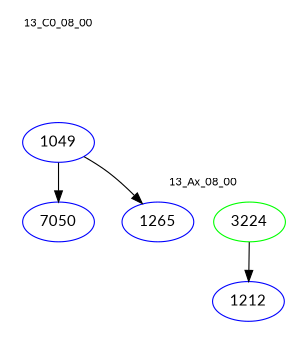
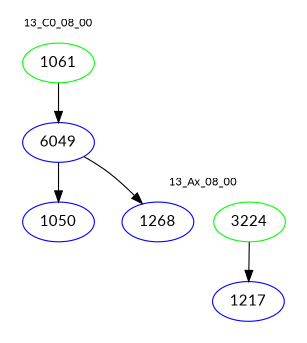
node "1061": added
node "1049": label "1049" -> "6049"
node "7050": label "7050" -> "1050"
node "1265": label "1265" -> "1268"
node "1212": label "1212" -> "1217"
